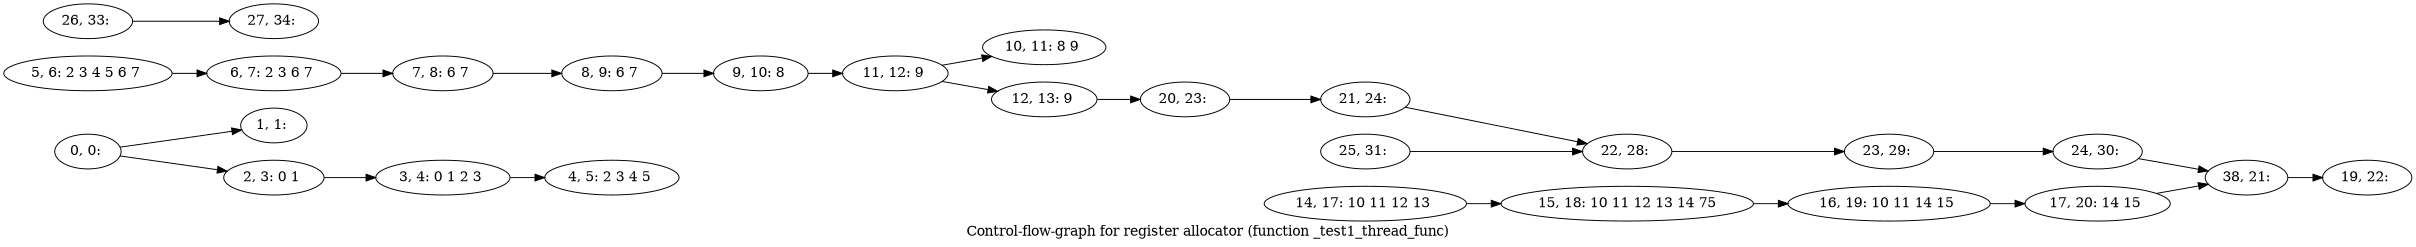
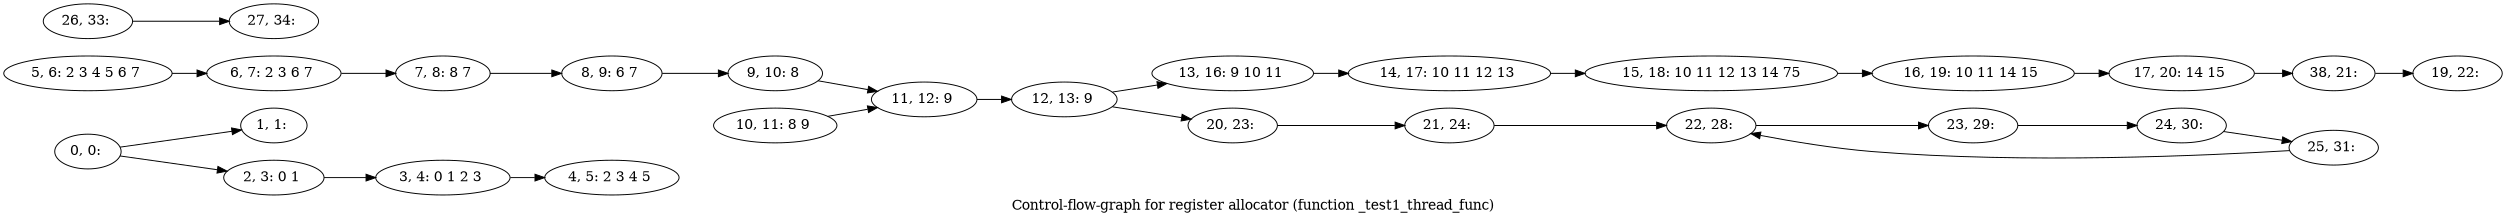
edge "11, 12: 9" -> "10, 11: 8 9": reversed
node "7, 8: 6 7": label "7, 8: 6 7" -> "7, 8: 8 7"
node "13, 16: 9 10 11": added
edge "24, 30:" -> "38, 21:": now "24, 30:" -> "25, 31:"
